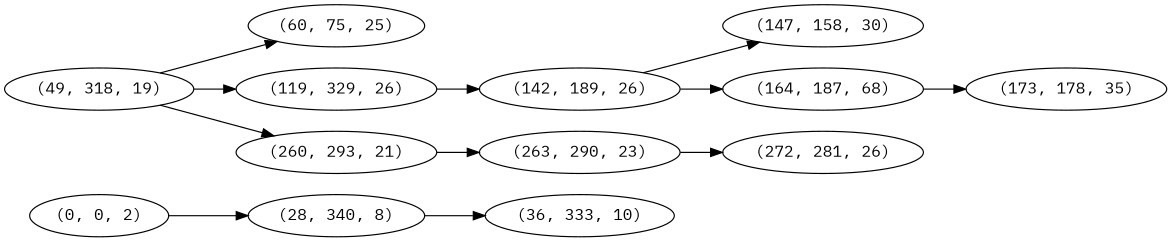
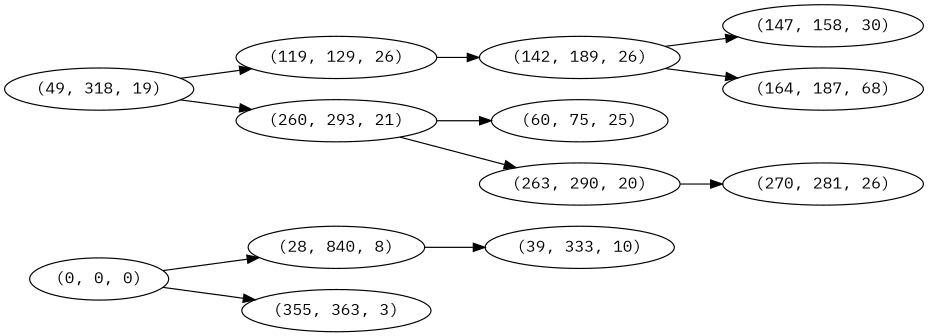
edge "(49, 318, 19)" -> "(60, 75, 25)": now "(260, 293, 21)" -> "(60, 75, 25)"
node "(119, 329, 26)": label "(119, 329, 26)" -> "(119, 129, 26)"
node "(173, 178, 35)": removed
node "(263, 290, 23)": label "(263, 290, 23)" -> "(263, 290, 20)"
node "(272, 281, 26)": label "(272, 281, 26)" -> "(270, 281, 26)"
node "(0, 0, 2)": label "(0, 0, 2)" -> "(0, 0, 0)"
node "(28, 340, 8)": label "(28, 340, 8)" -> "(28, 840, 8)"
node "(36, 333, 10)": label "(36, 333, 10)" -> "(39, 333, 10)"
node "(355, 363, 3)": added
